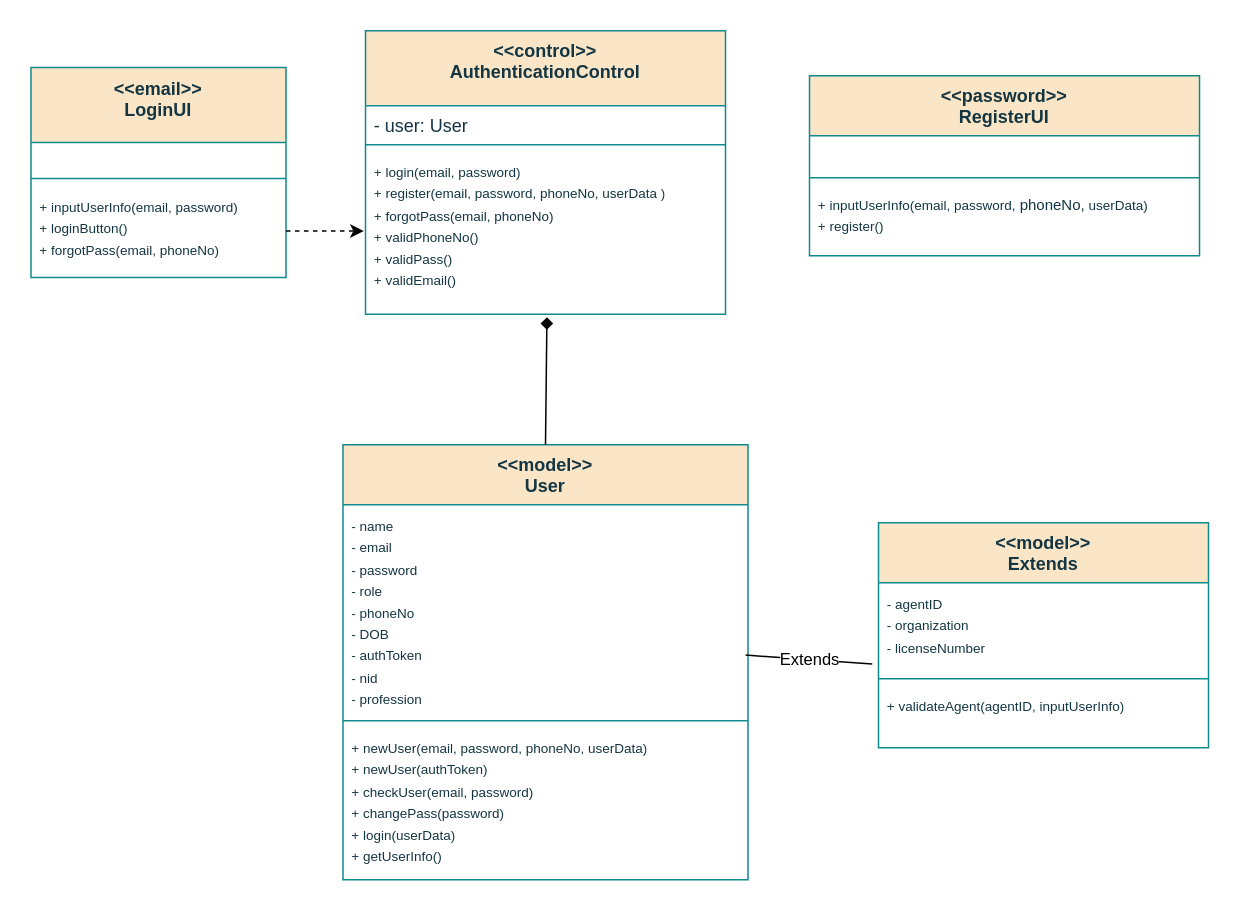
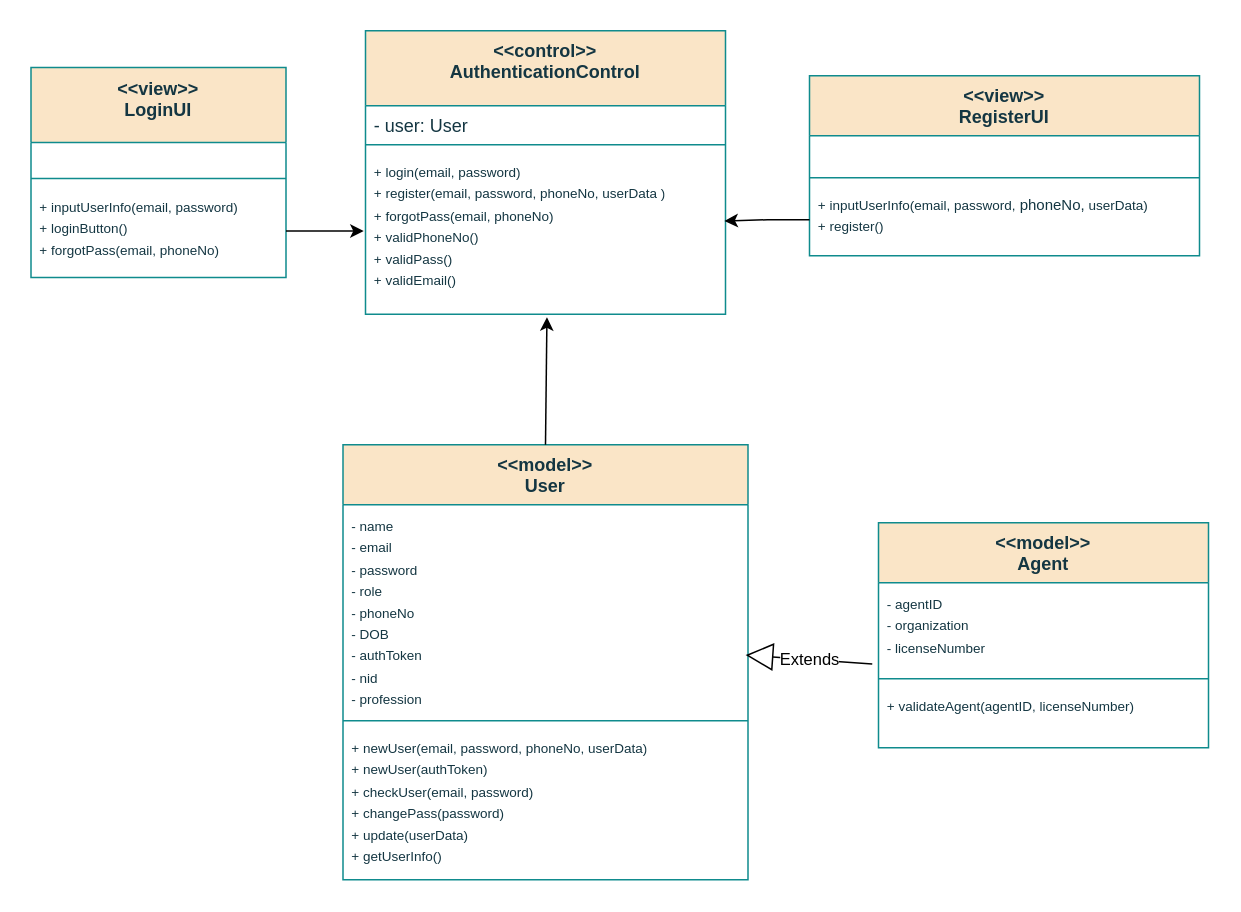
node "<<email>> LoginUI": label "<<email>> LoginUI" -> "<<view>> LoginUI"
node "<<password>>RegisterUI": label "<<password>>RegisterUI" -> "<<view>>RegisterUI"
edge "+ inputUserInfo(email, password, phoneNo, userData) + register()" -> "+ login(email, password) + register(email, password, phoneNo, userData ) + forgotPass(email, phoneNo) + validPhoneNo() + validPass() + validEmail()": added
edge "+ inputUserInfo(email, password) + loginButton() + forgotPass(email, phoneNo)" -> "+ login(email, password) + register(email, password, phoneNo, userData ) + forgotPass(email, phoneNo) + validPhoneNo() + validPass() + validEmail()": style dashed -> solid
edge "<<model>> User" -> "+ login(email, password) + register(email, password, phoneNo, userData ) + forgotPass(email, phoneNo) + validPhoneNo() + validPass() + validEmail()": arrowhead diamond -> classic
node "<<model>> Extends": label "<<model>> Extends" -> "<<model>> Agent"
edge "- name- email- password- role- phoneNo - DOB - authToken - nid - profession" -- "- agentID - organization - licenseNumber": arrowhead none -> block
node "+ validateAgent(agentID, inputUserInfo)": label "+ validateAgent(agentID, inputUserInfo)" -> "+ validateAgent(agentID, licenseNumber)"
node "+ newUser(email, password, phoneNo, userData) + newUser(authToken)+ checkUser(email, password)+ changePass(password)+ login(userData) + getUserInfo()": label "+ newUser(email, password, phoneNo, userData) + newUser(authToken)+ checkUser(email, password)+ changePass(password)+ login(userData) + getUserInfo()" -> "+ newUser(email, password, phoneNo, userData) + newUser(authToken)+ checkUser(email, password)+ changePass(password)+ update(userData) + getUserInfo()"
